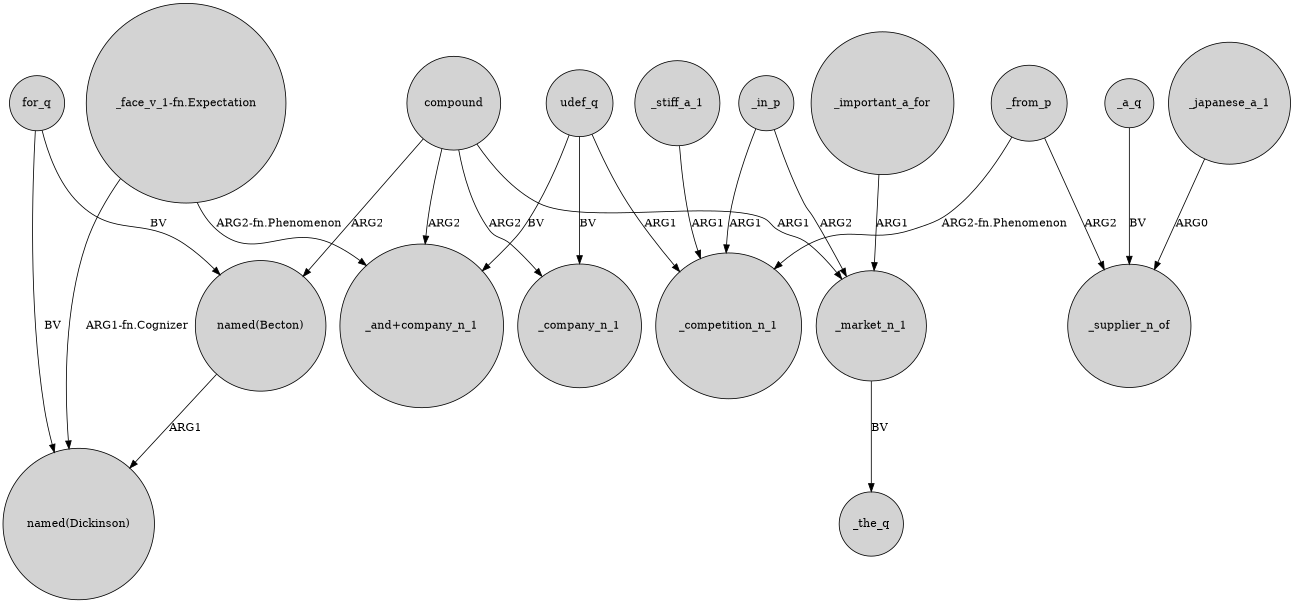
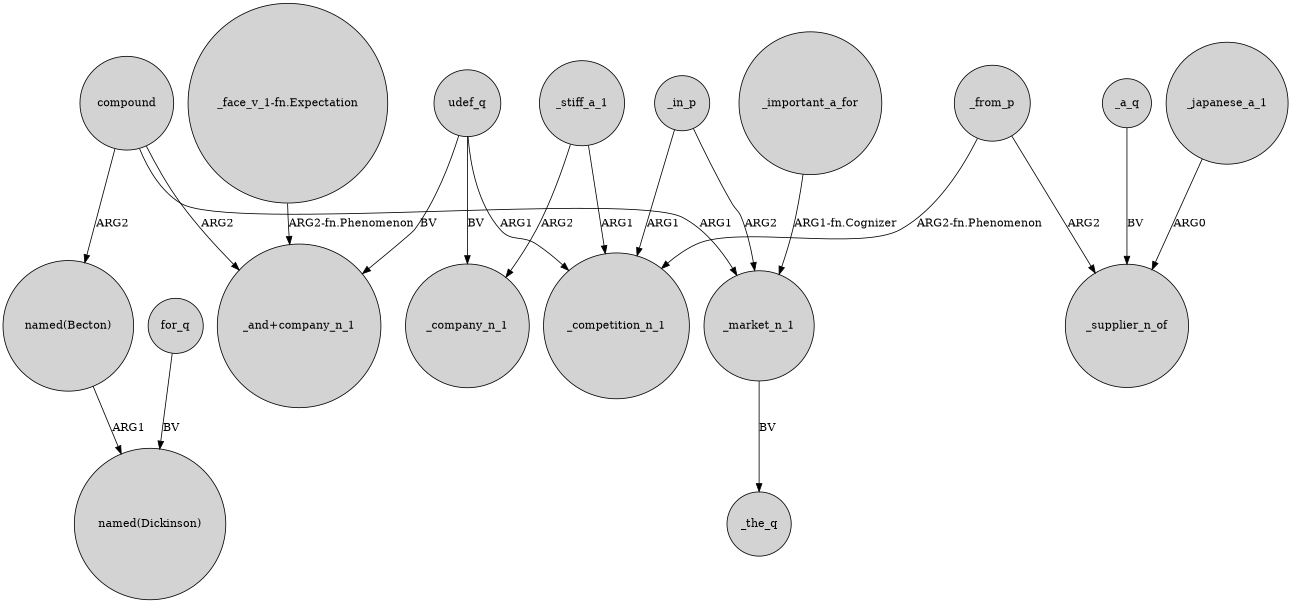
edge "compound" -> "_company_n_1": now "_stiff_a_1" -> "_company_n_1"
edge "for_q" -> "named(Becton)": removed, label "BV"
edge "_important_a_for" -> "_market_n_1": label "ARG1" -> "ARG1-fn.Cognizer"
edge "_face_v_1-fn.Expectation" -> "named(Dickinson)": removed, label "ARG1-fn.Cognizer"
